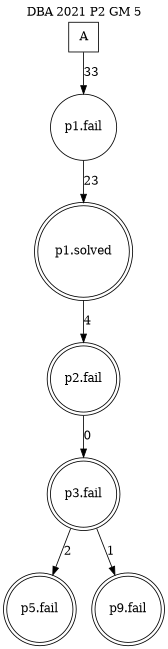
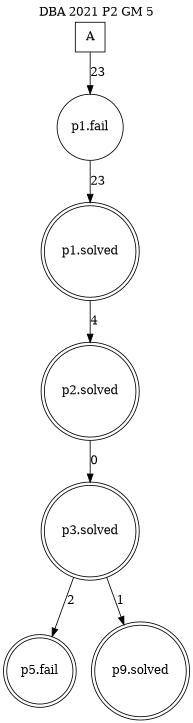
edge "A" -> "p1.fail": label "33" -> "23"
node "p2.fail": label "p2.fail" -> "p2.solved"
node "p3.fail": label "p3.fail" -> "p3.solved"
node "p9.fail": label "p9.fail" -> "p9.solved"
